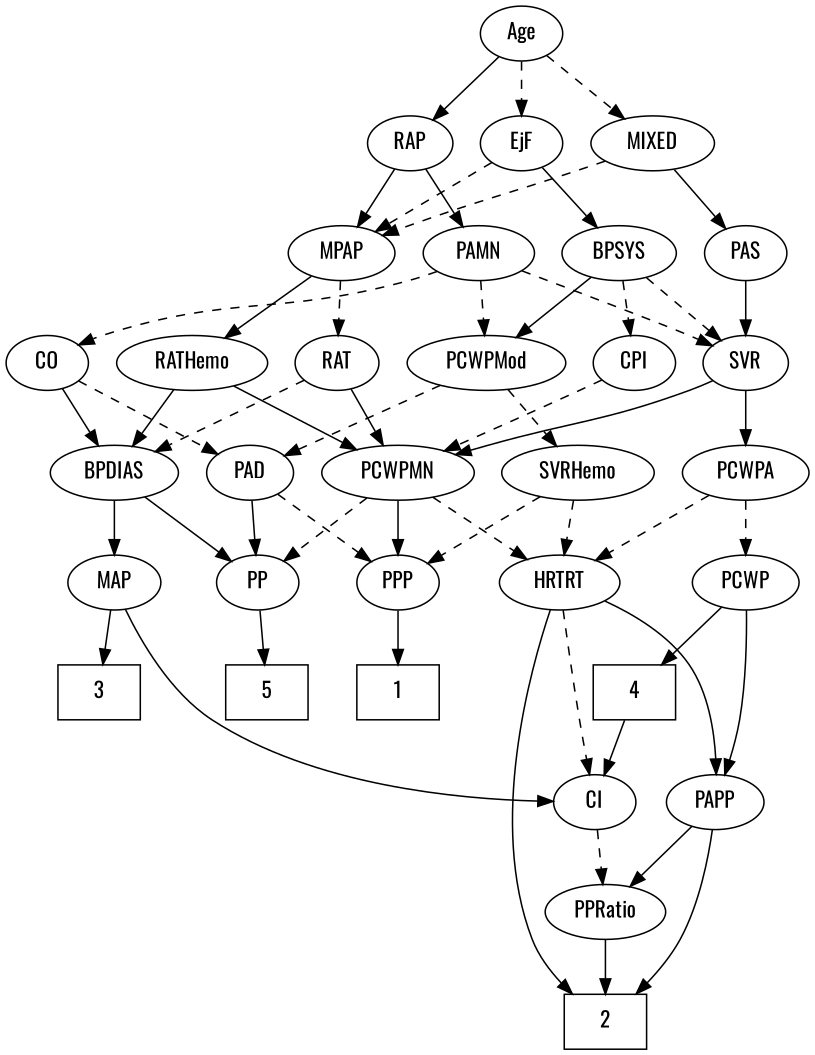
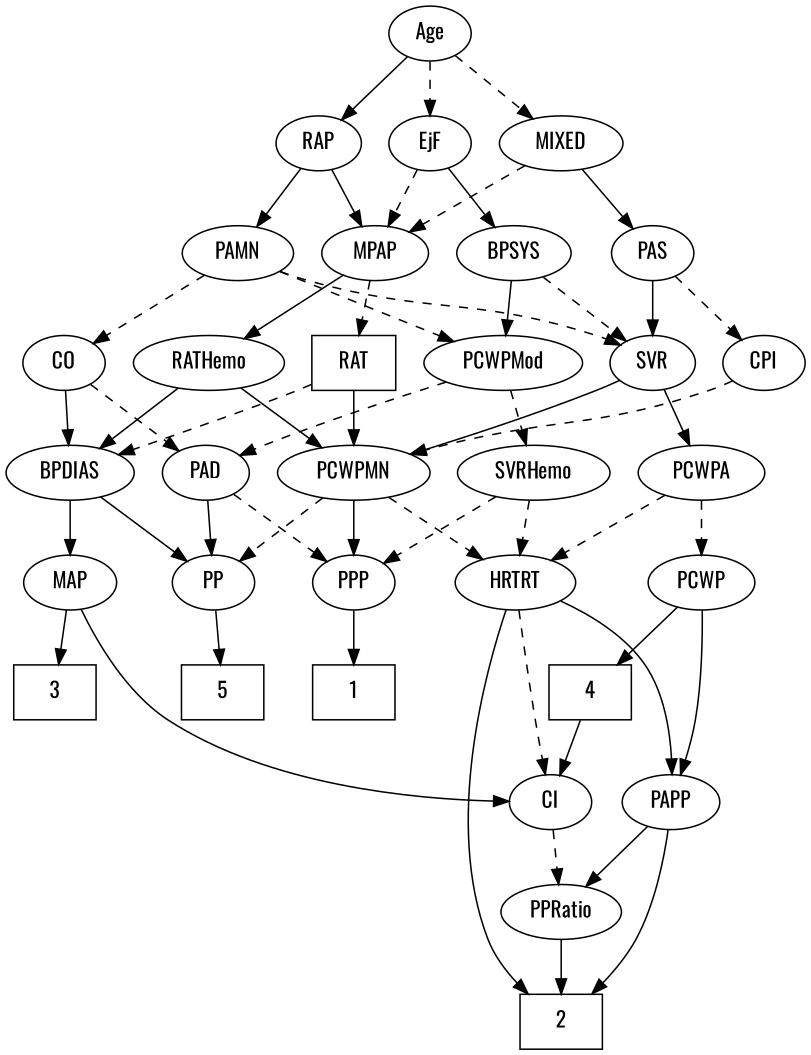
edge "BPSYS" -> "CPI": now "PAS" -> "CPI"
node "RAT": shape ellipse -> box
